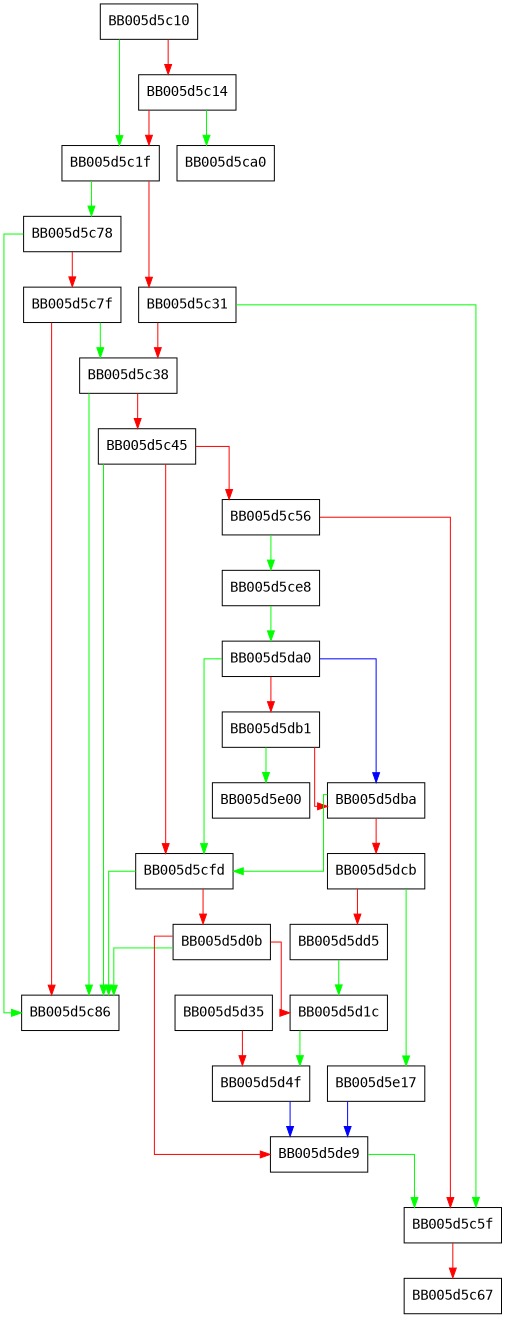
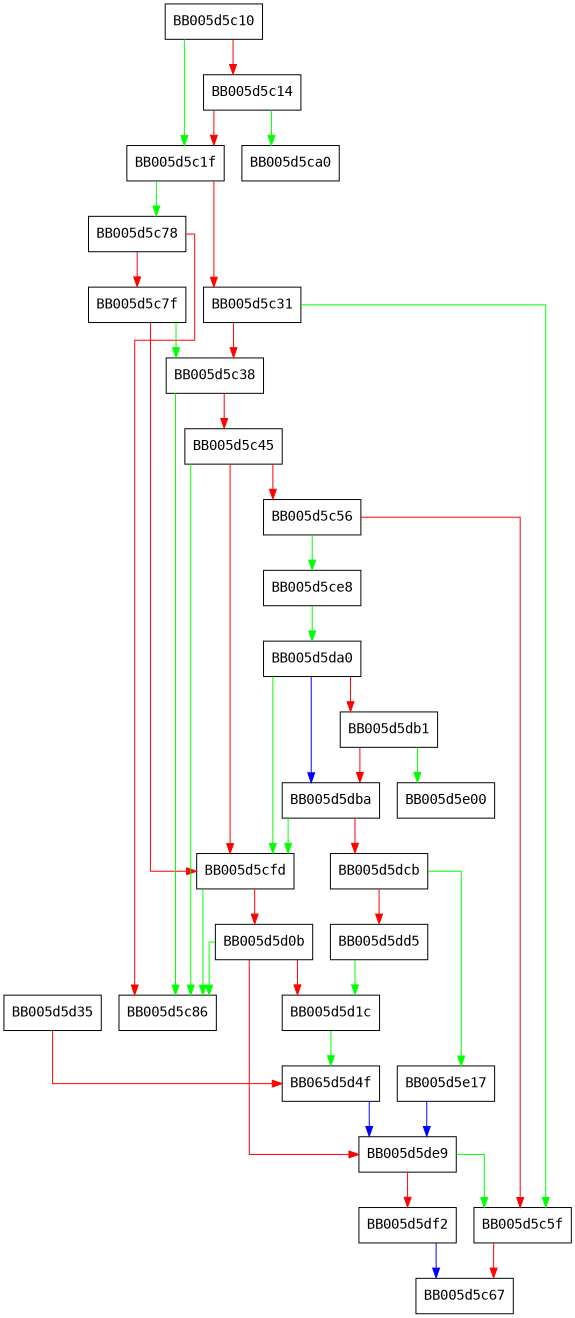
edge "BB005d5c78" -> "BB005d5c86": color green -> red
edge "BB005d5c7f" -> "BB005d5c86": now "BB005d5c7f" -> "BB005d5cfd"
node "BB005d5d4f": label "BB005d5d4f" -> "BB065d5d4f"
node "BB005d5df2": added
